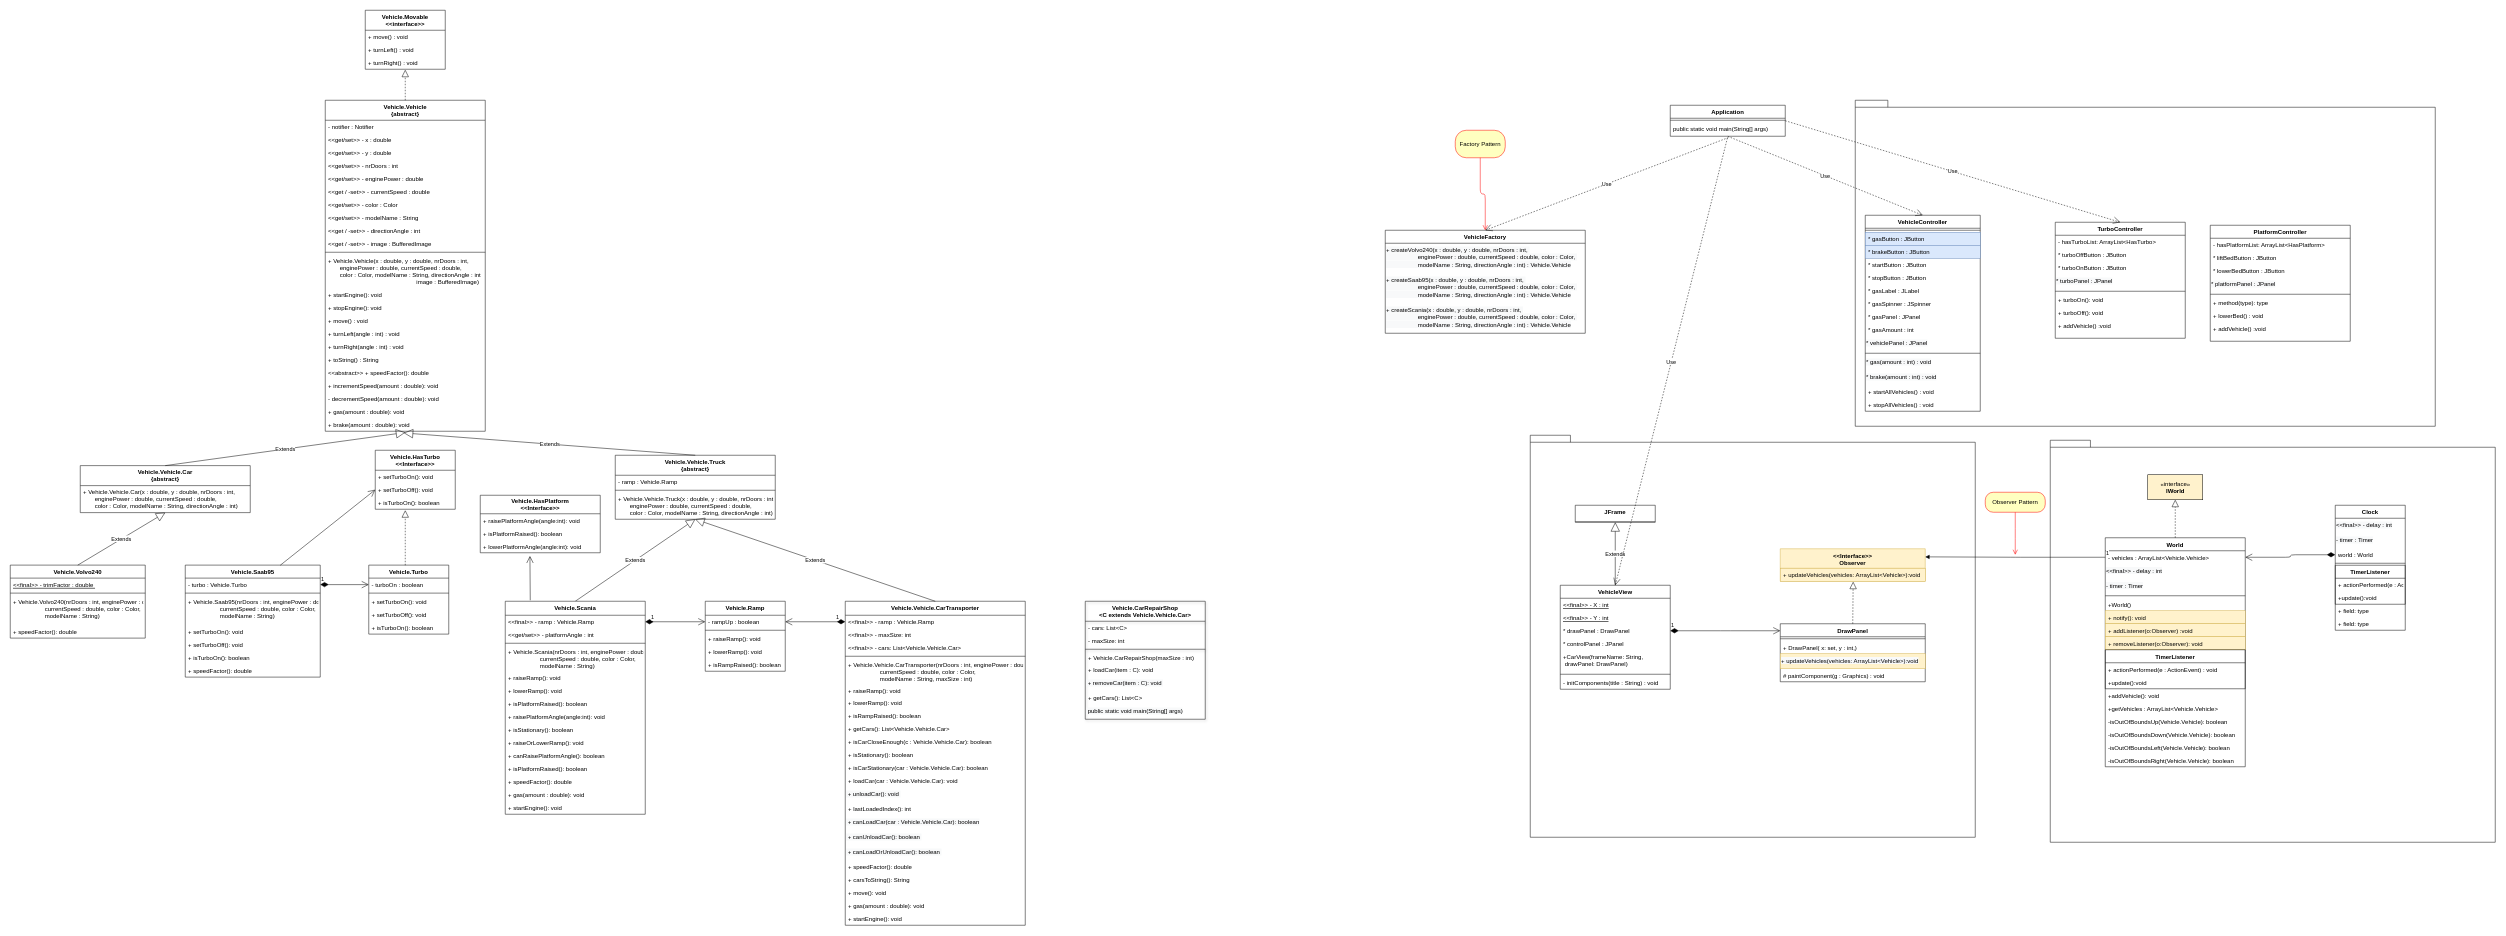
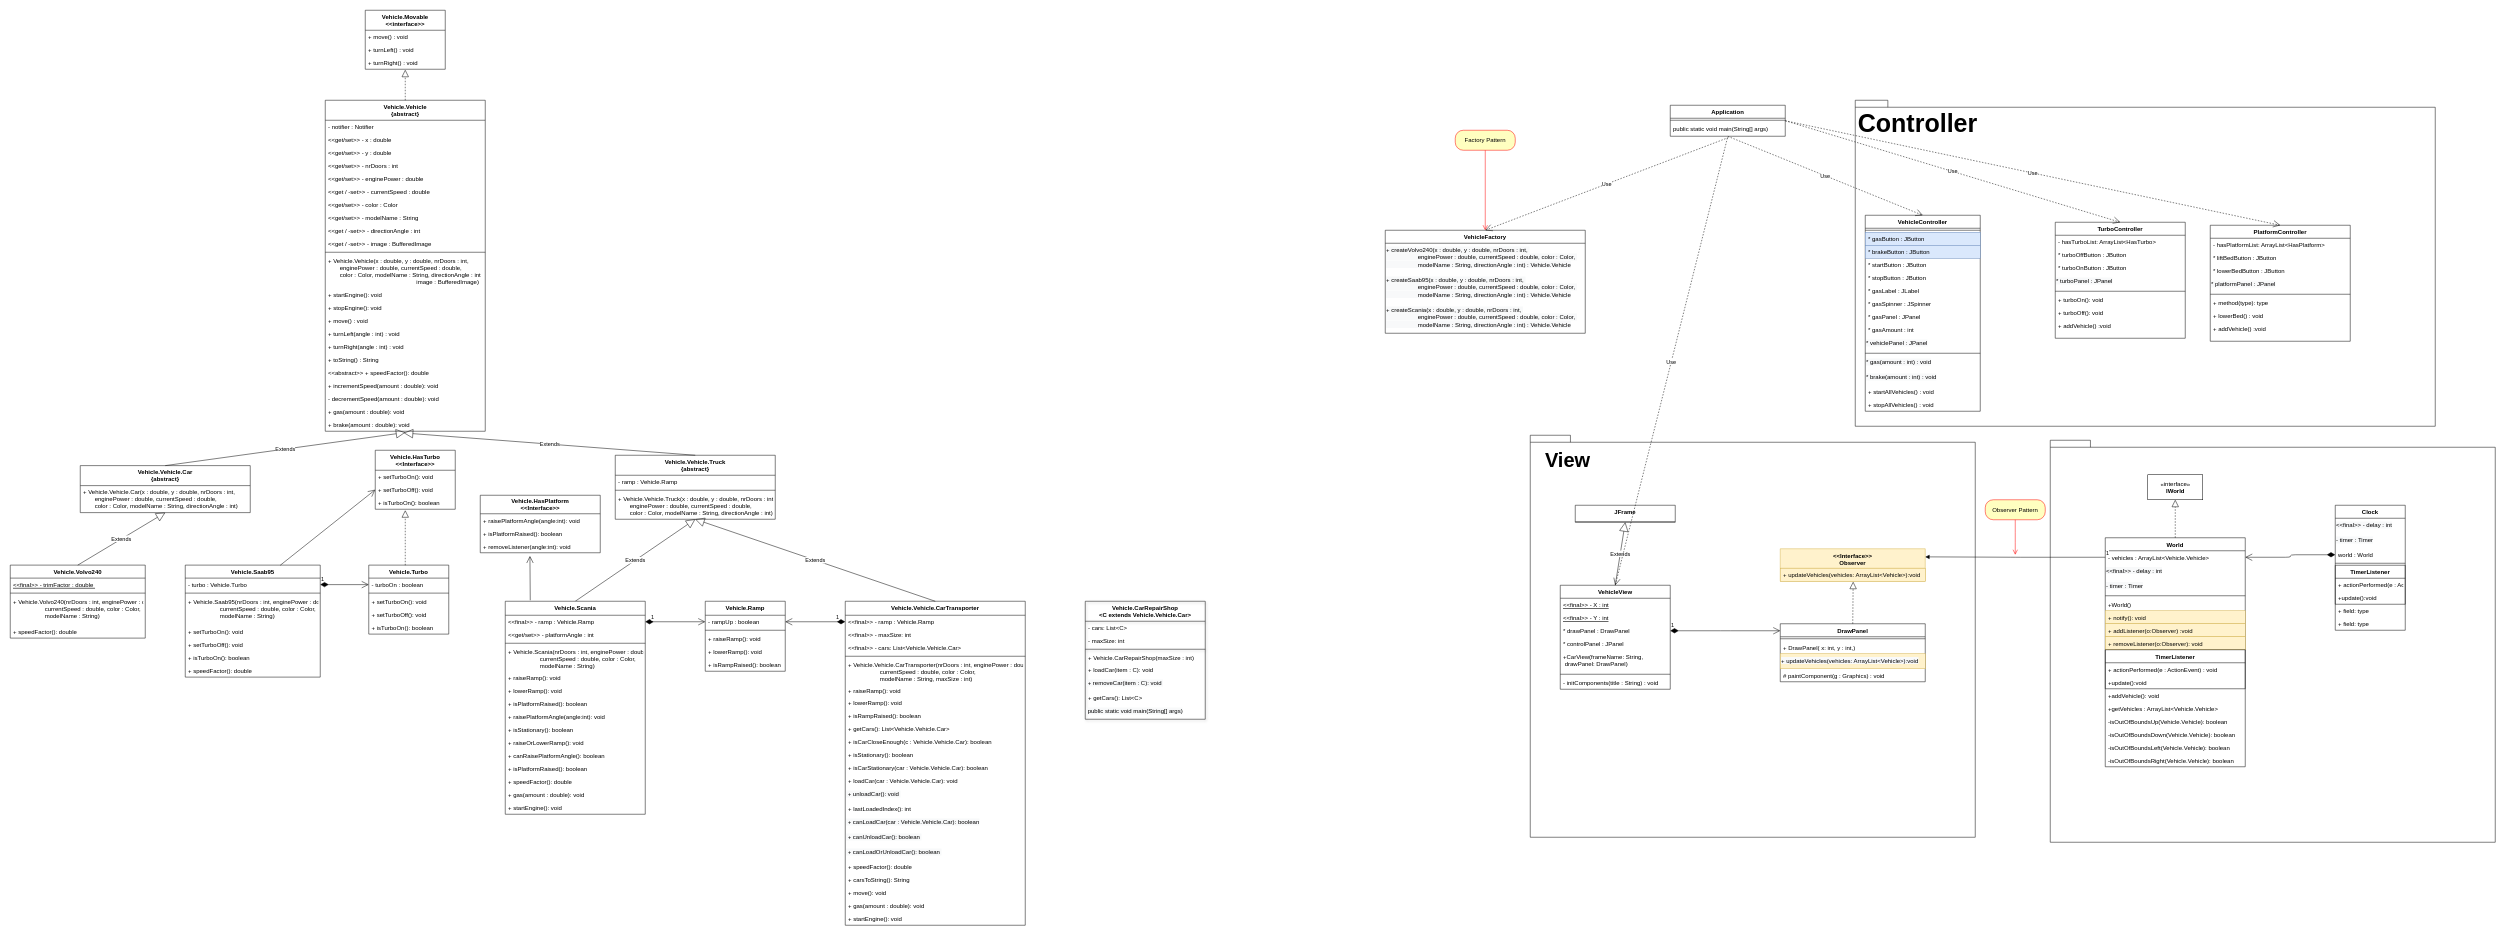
node "Controller": added
node "Factory Pattern": size 50x28 -> 60x20
edge "Application" -> "PlatformController": added, label "Use"
node "View": added
node "«interface» IWorld": fillcolor #fff2cc -> #ffffff
node "Observer Pattern": moved (2015, 502) -> (2015, 510)
node "JFrame": size 80x17 -> 100x17
node "+ lowerPlatformAngle(angle:int): void": label "+ lowerPlatformAngle(angle:int): void" -> "+ removeListener(angle:int): void"
node "+ DrawPanel( x: set, y : int,)": label "+ DrawPanel( x: set, y : int,)" -> "+ DrawPanel( x: int, y : int,)"
